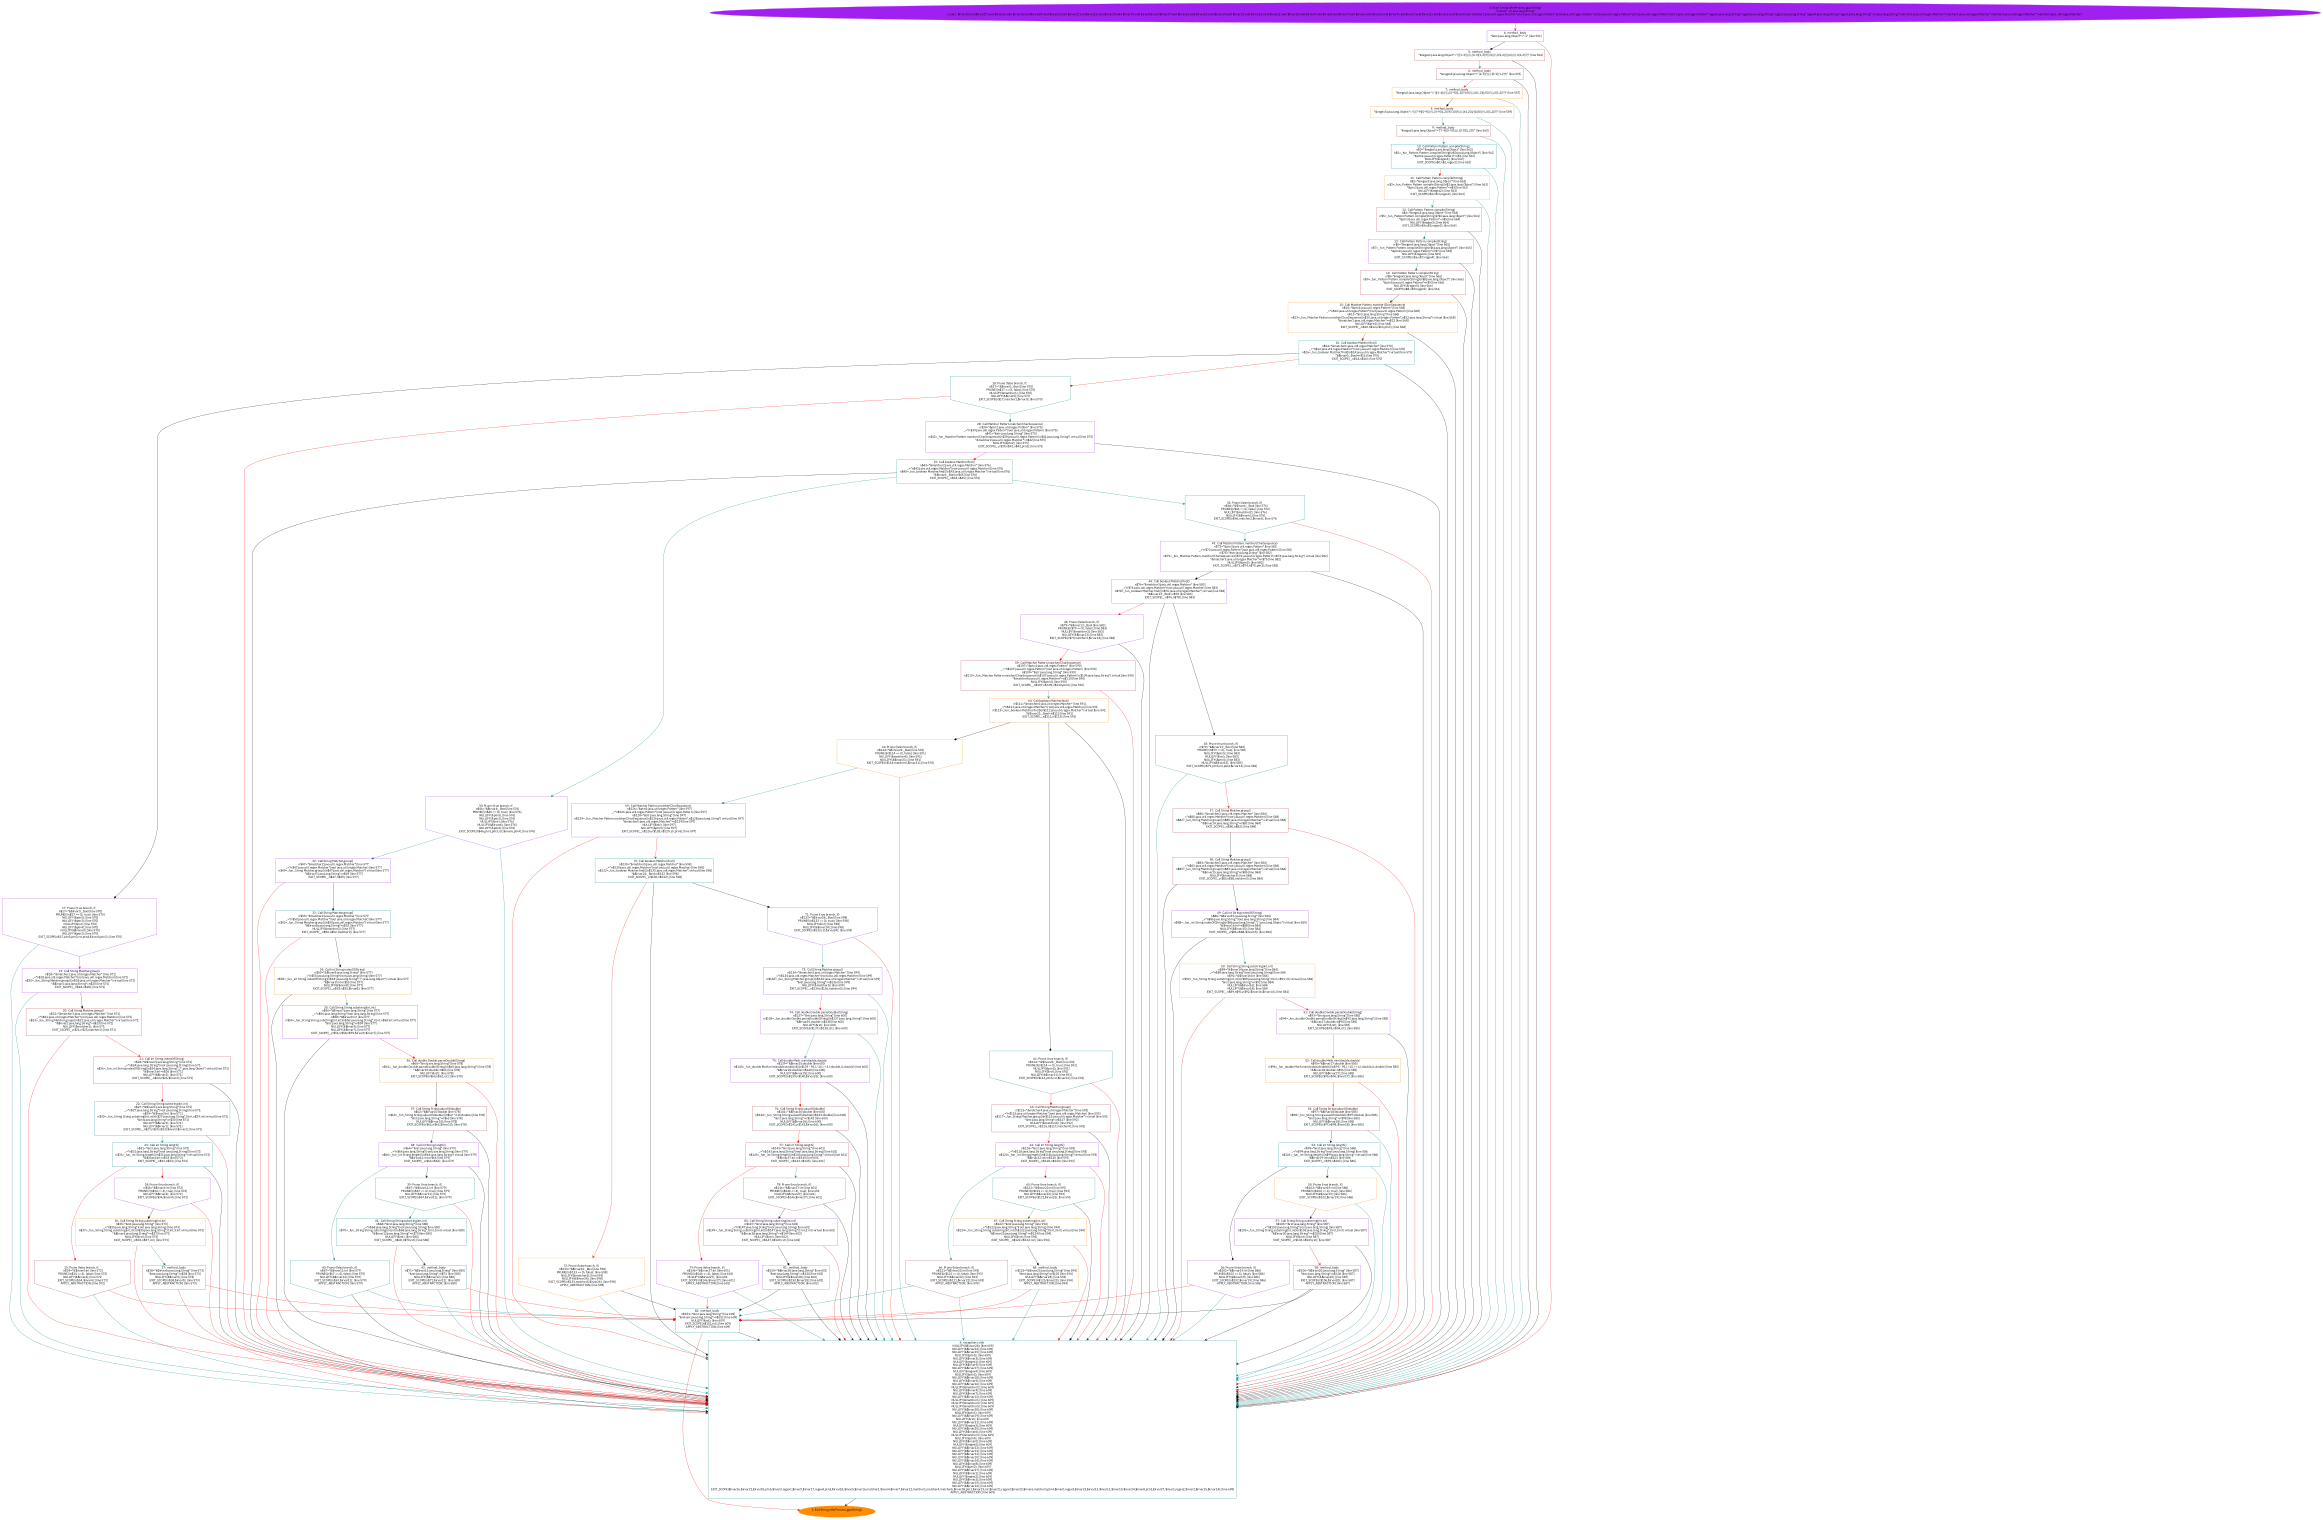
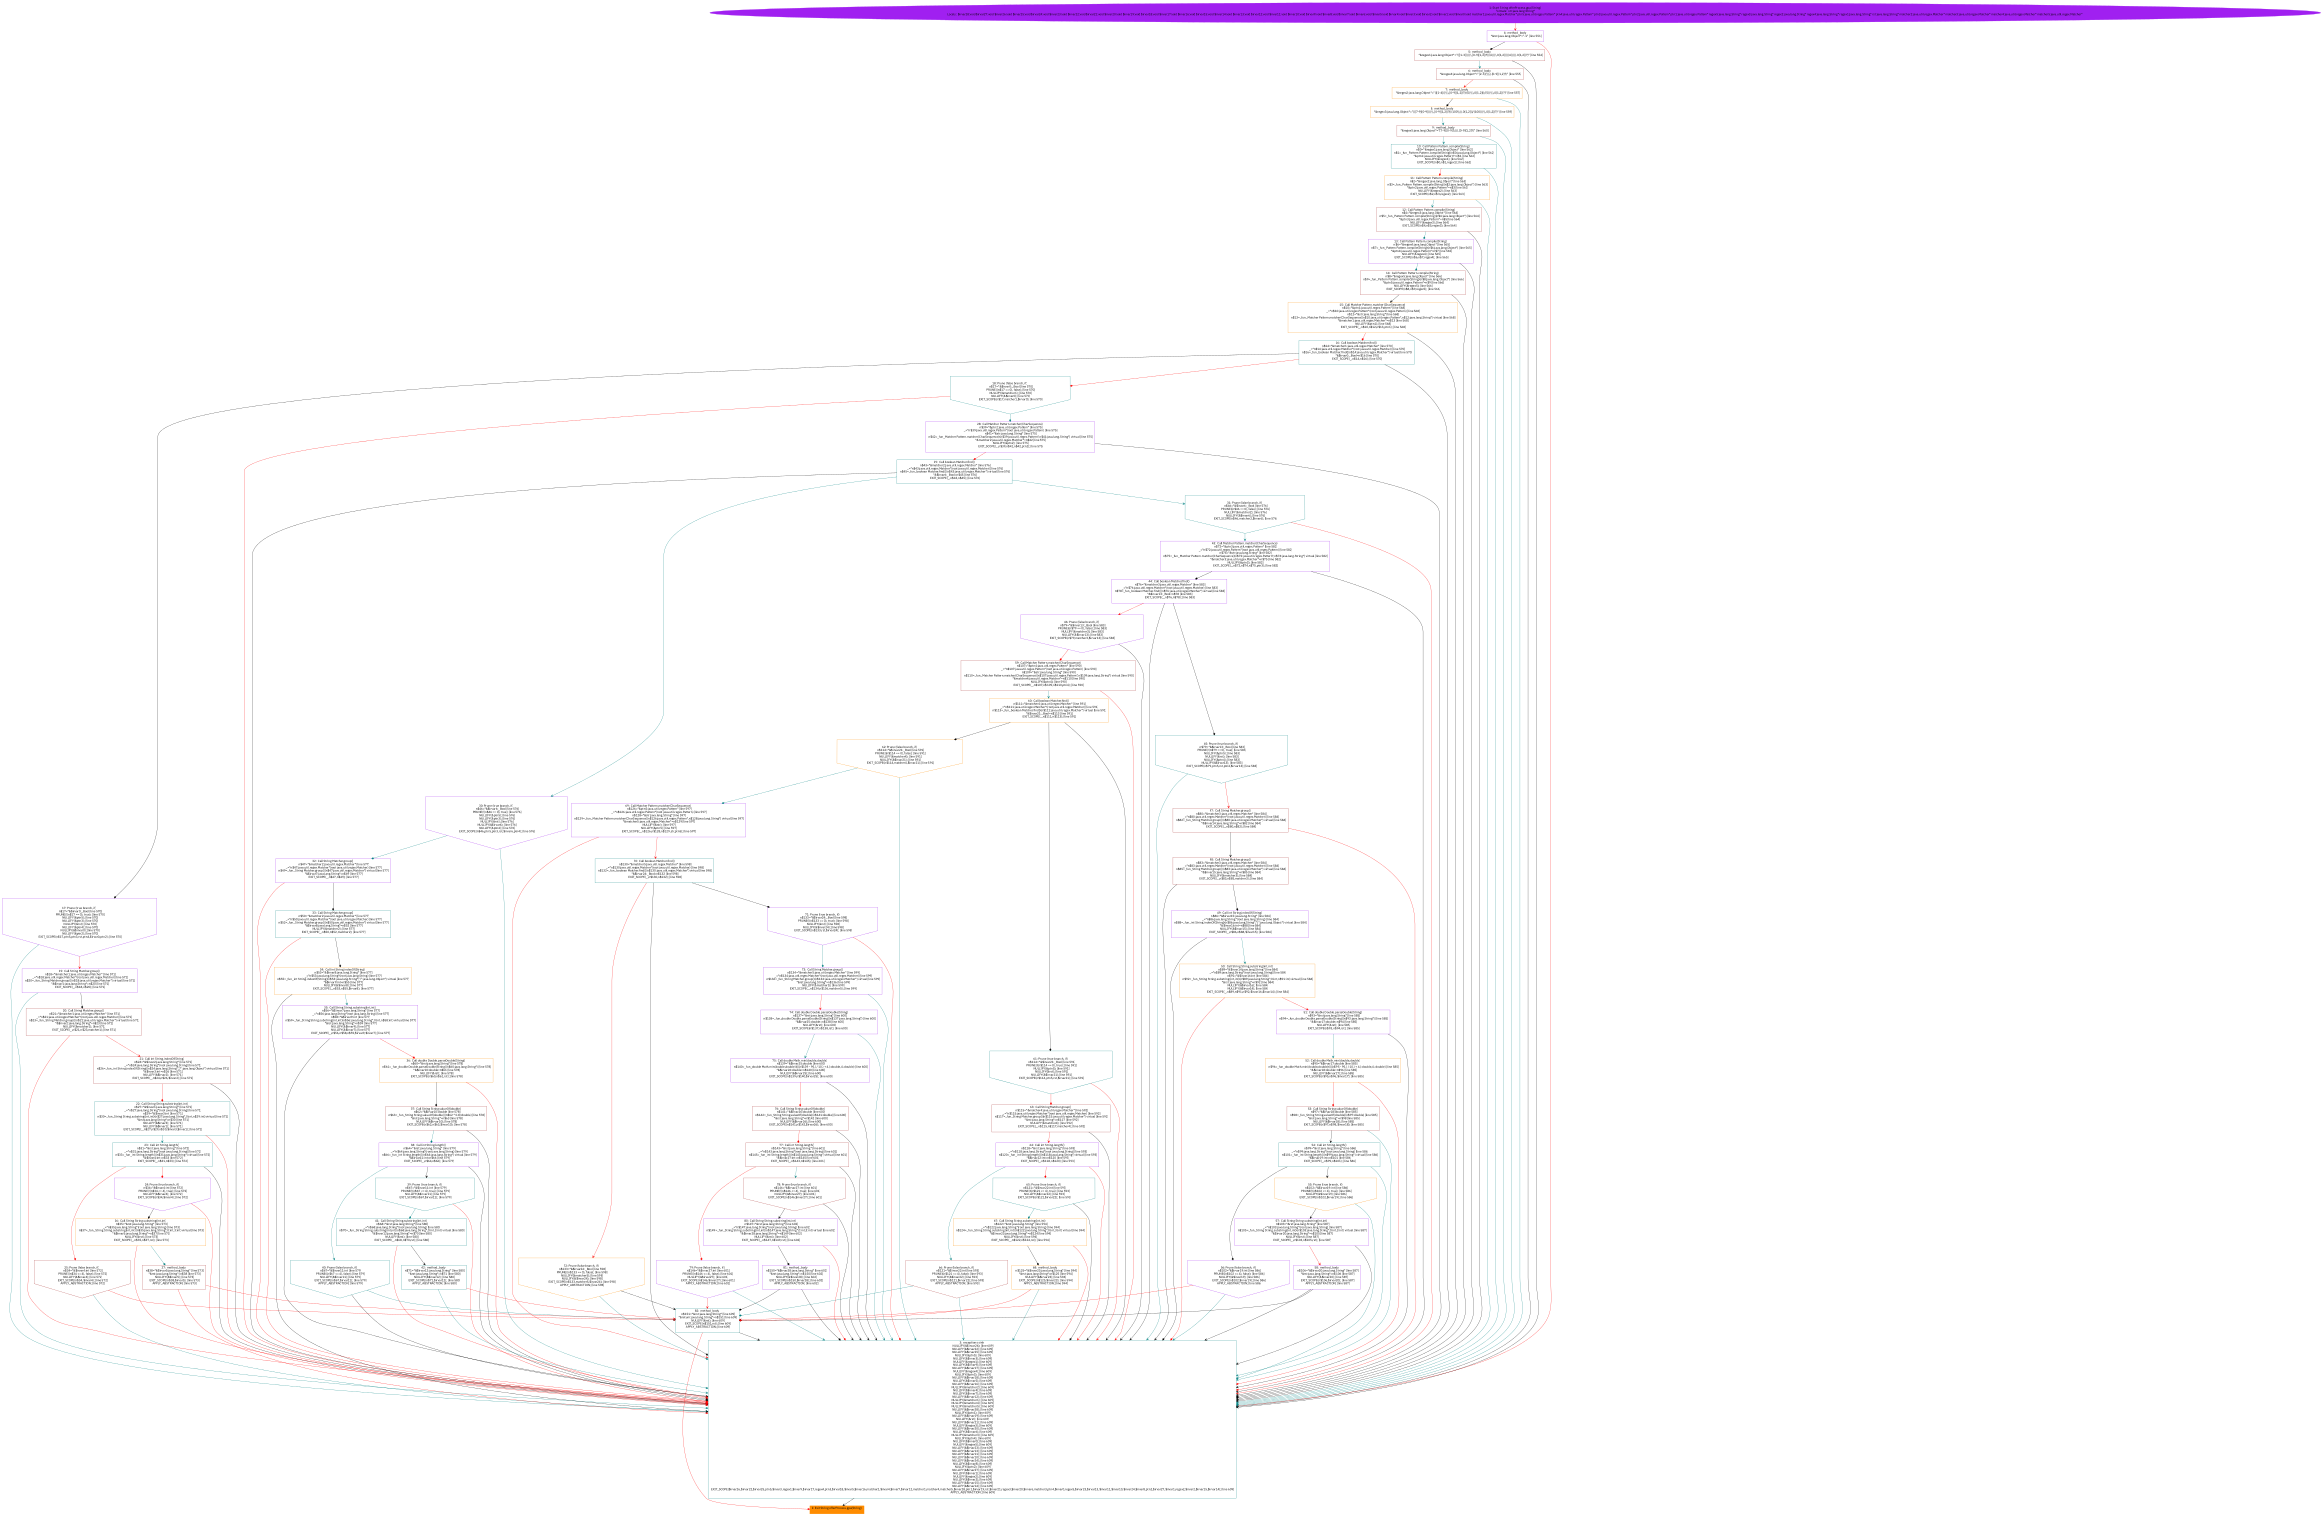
node "2: Exit String offerProcess.gpa(String)": shape ellipse -> box
